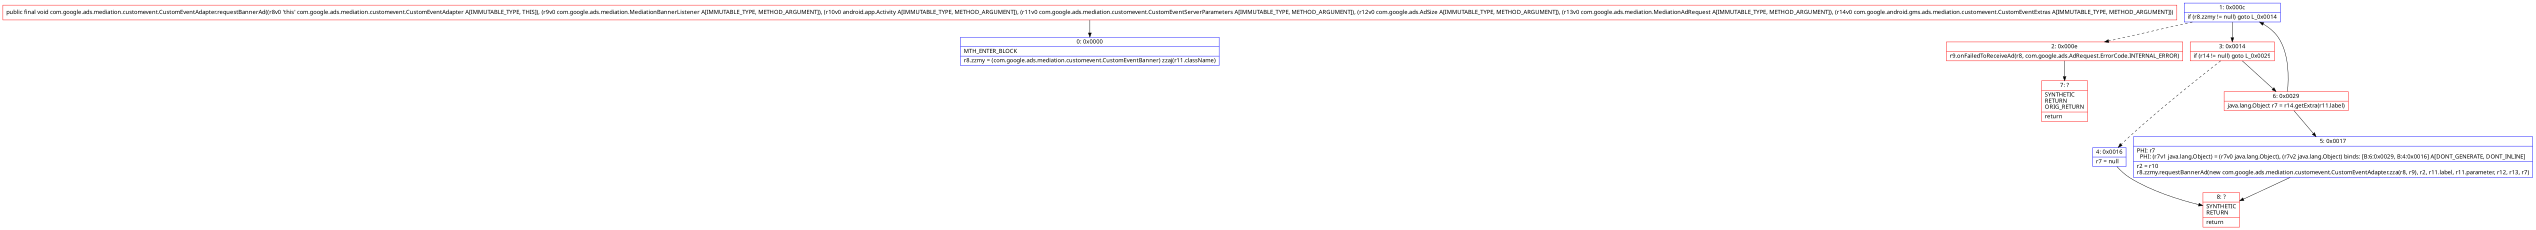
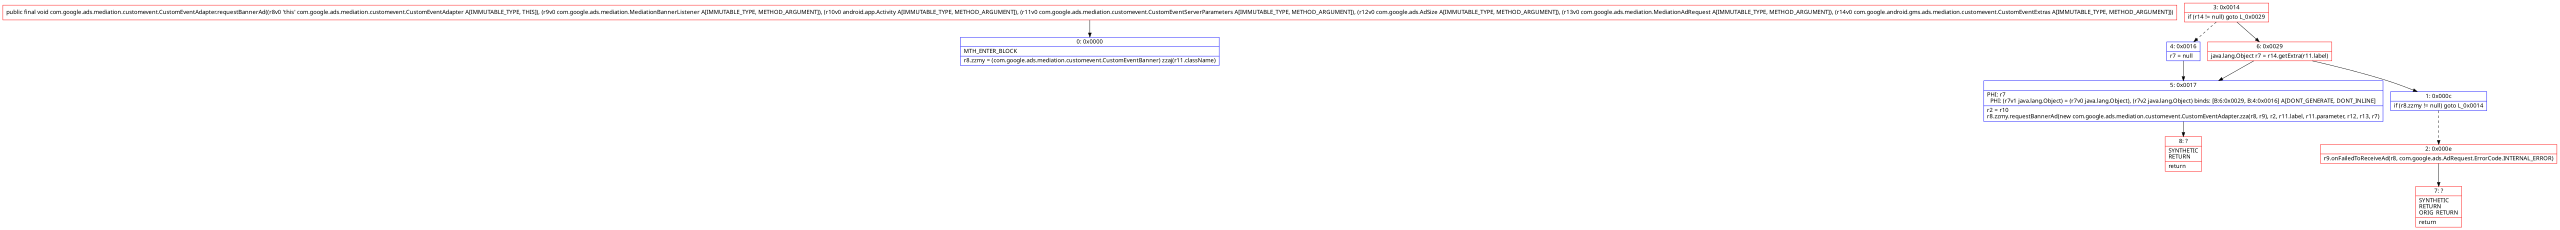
edge "1: 0x000c" -> "3: 0x0014": removed
edge "4: 0x0016" -> "8: ?": now "4: 0x0016" -> "5: 0x0017"
